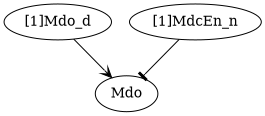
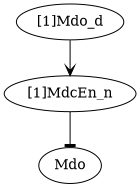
edge "[1]Mdo_d" -> "Mdo": now "[1]Mdo_d" -> "[1]MdcEn_n"
